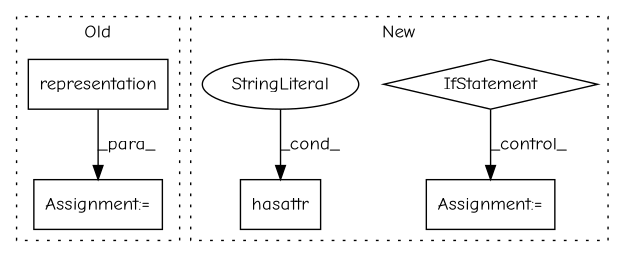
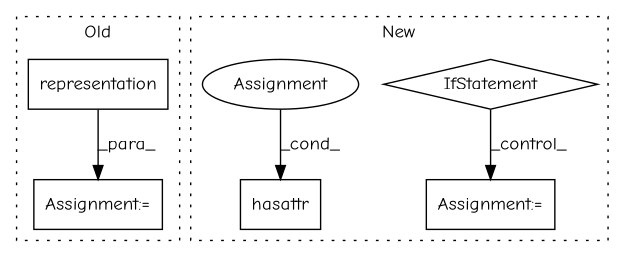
node "StringLiteral": label "StringLiteral" -> "Assignment"
